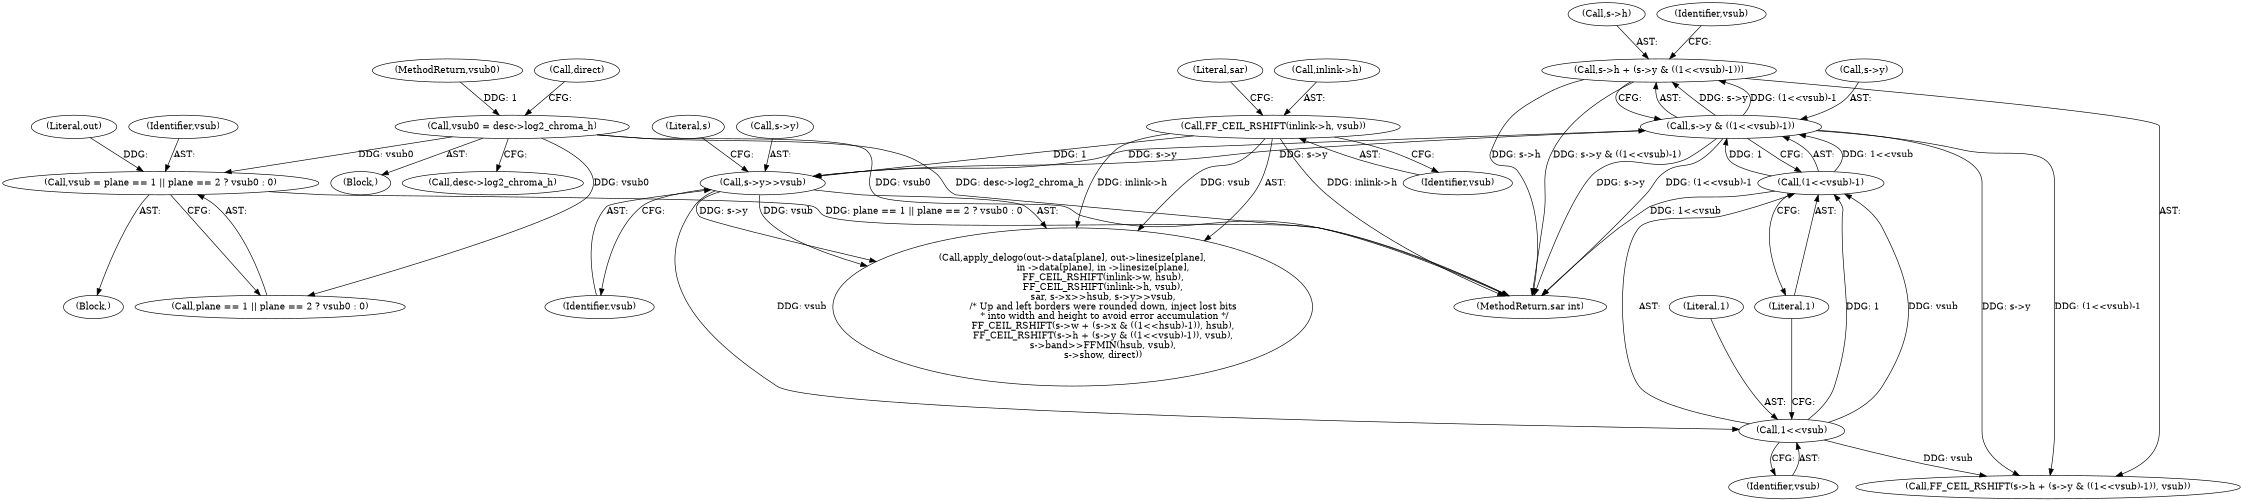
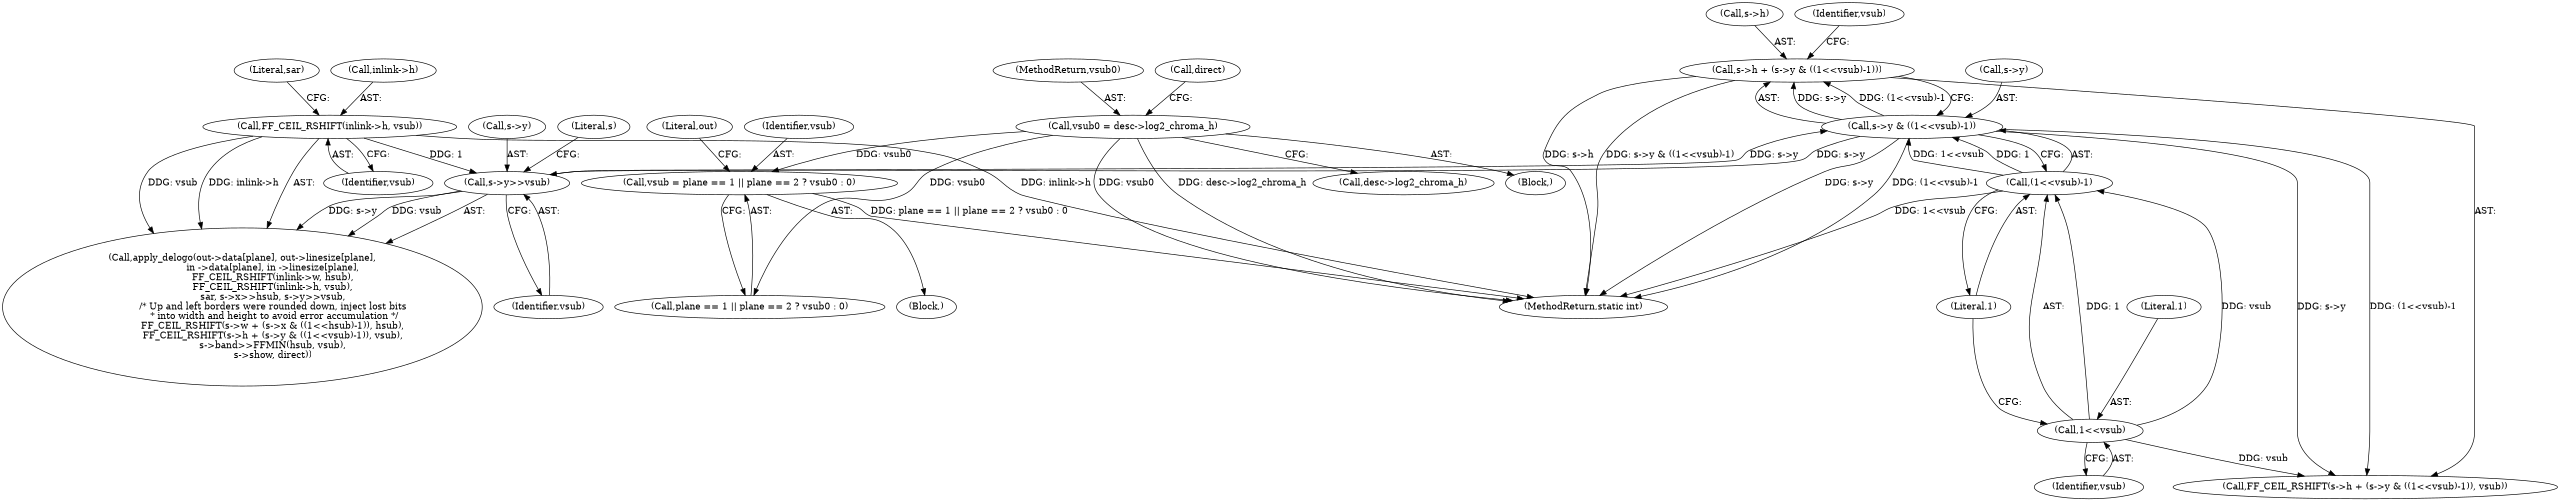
edge "(MethodReturn,vsub0)" -> "(Call,vsub0 = desc->log2_chroma_h)": label "DDG: 1" -> "AST: "
edge "(Literal,out)" -> "(Call,vsub = plane == 1 || plane == 2 ? vsub0 : 0)": label "DDG: " -> "CFG: "
node "(MethodReturn,sar int)": label "(MethodReturn,sar int)" -> "(MethodReturn,static int)"
edge "(Call,s->y>>vsub)" -> "(Call,1<<vsub)": removed, label "DDG: vsub"
